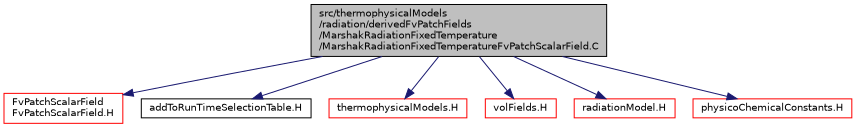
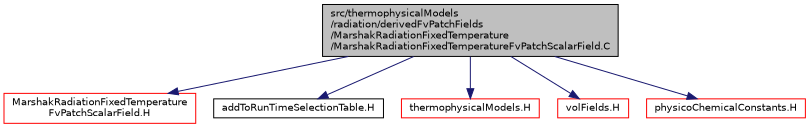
node "FvPatchScalarField FvPatchScalarField.H": label "FvPatchScalarField FvPatchScalarField.H" -> "MarshakRadiationFixedTemperature FvPatchScalarField.H"
node "radiationModel.H": removed
